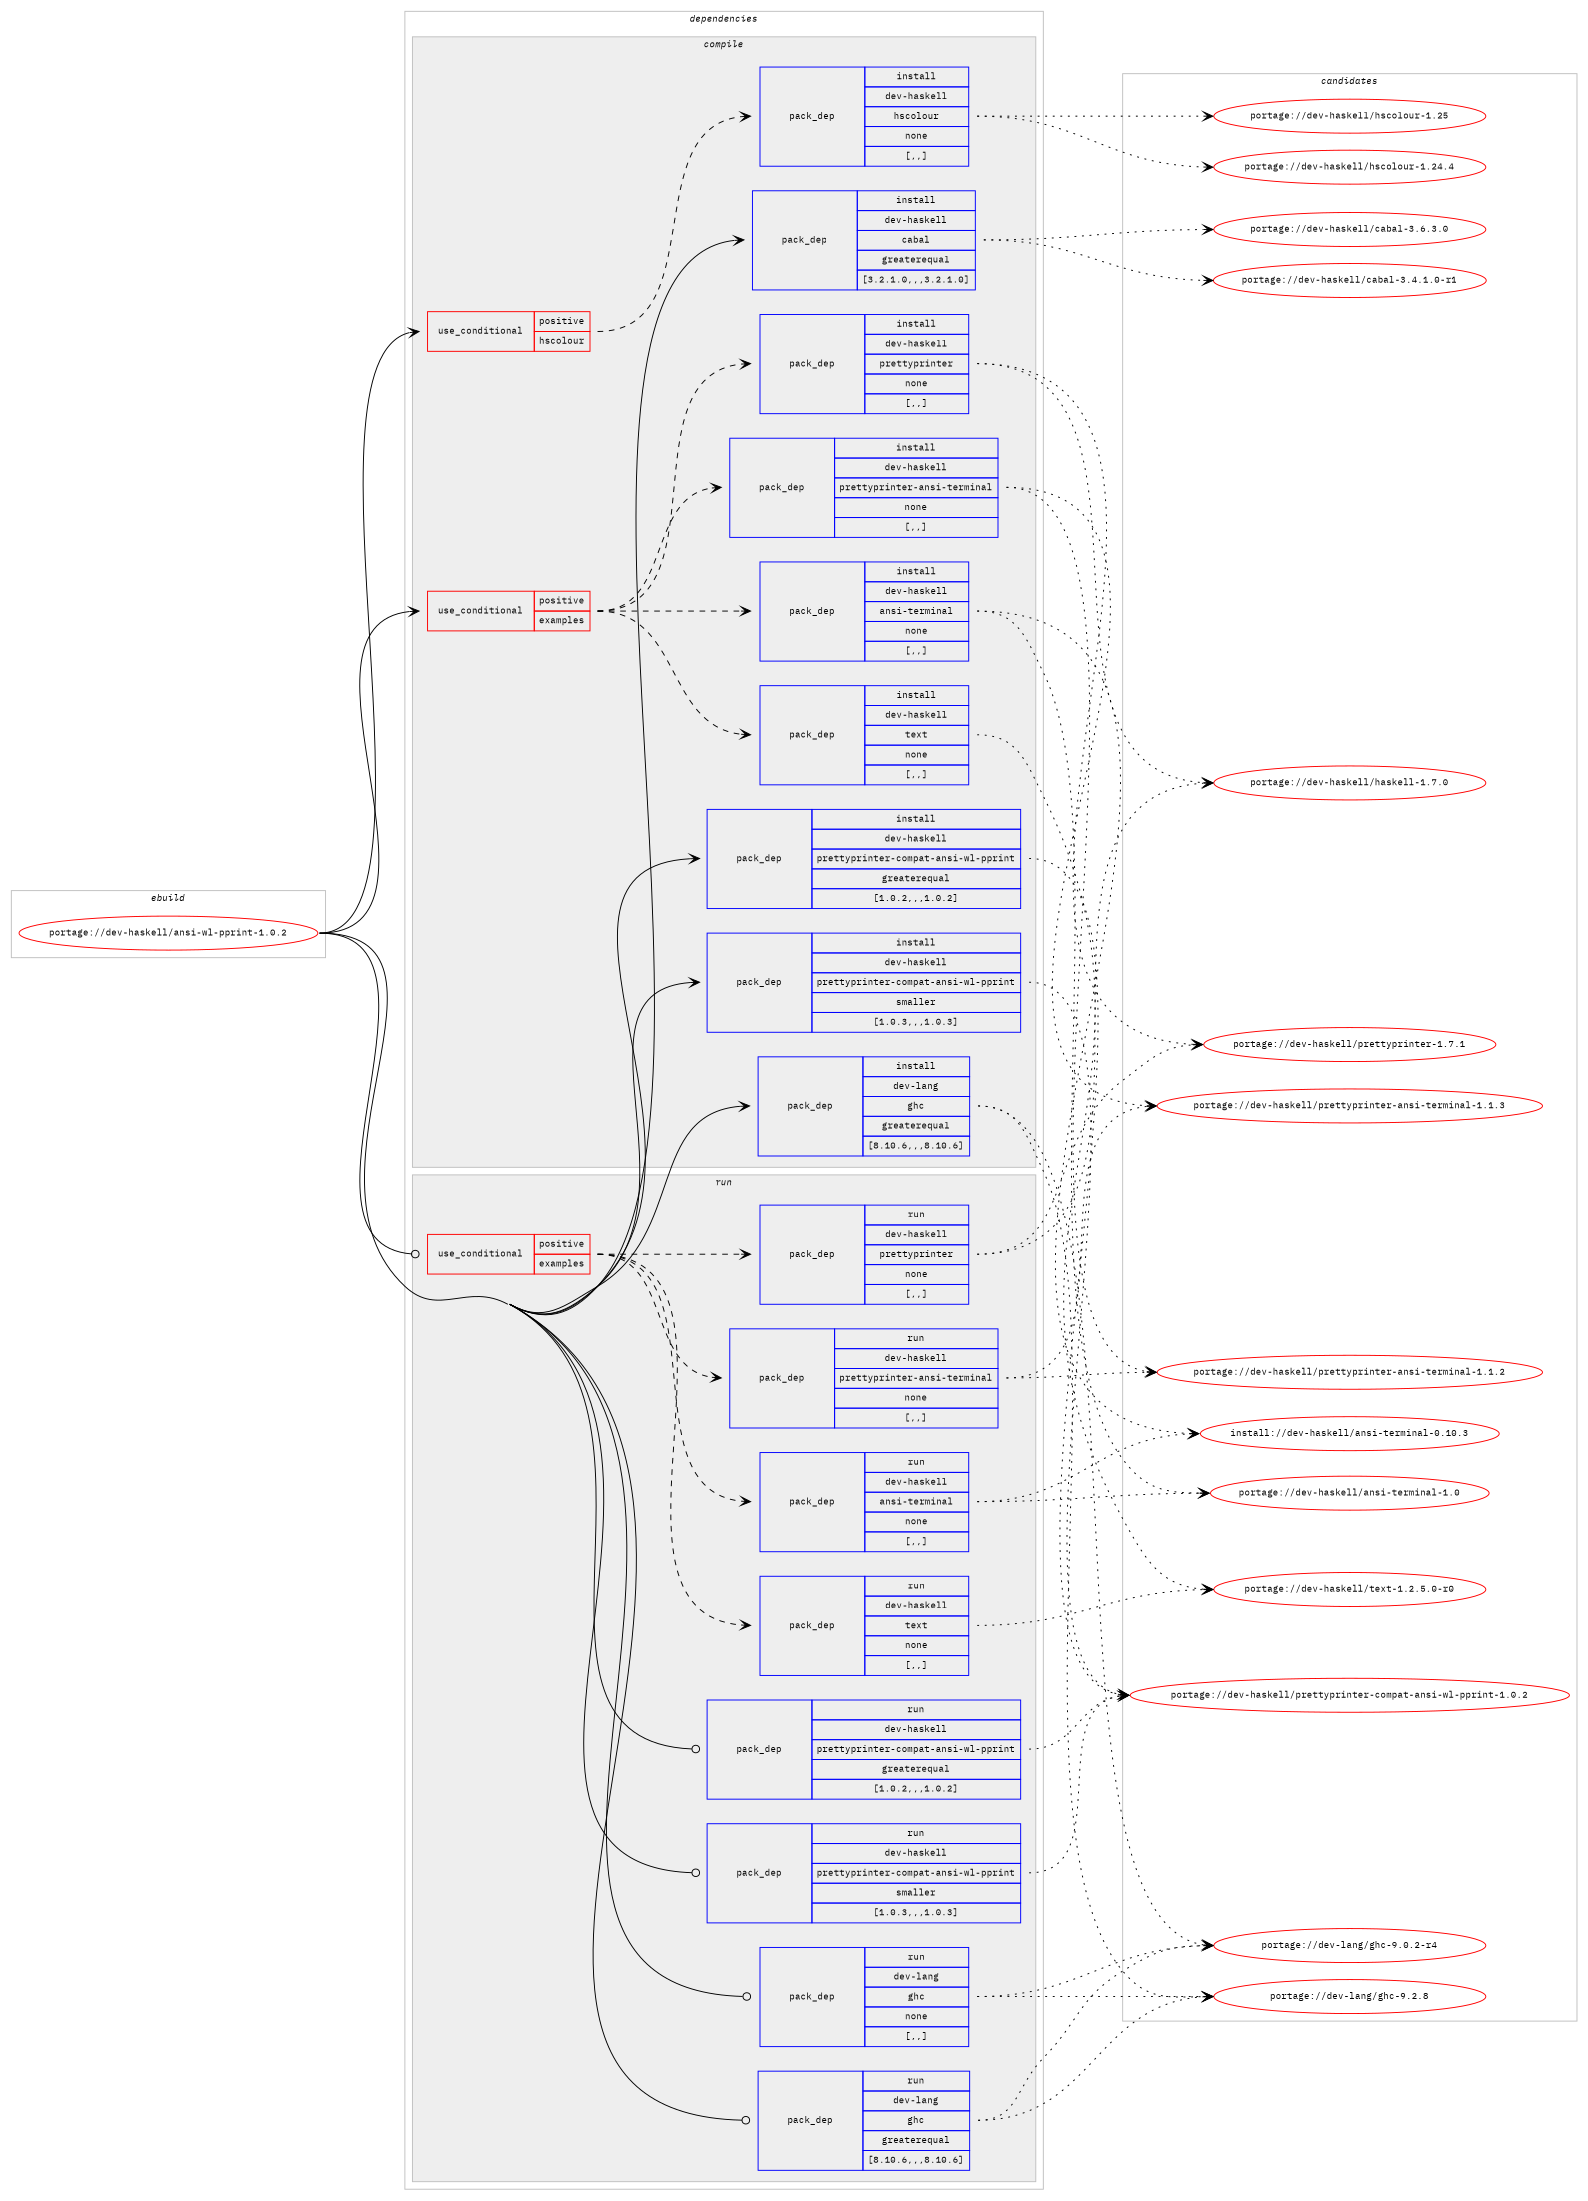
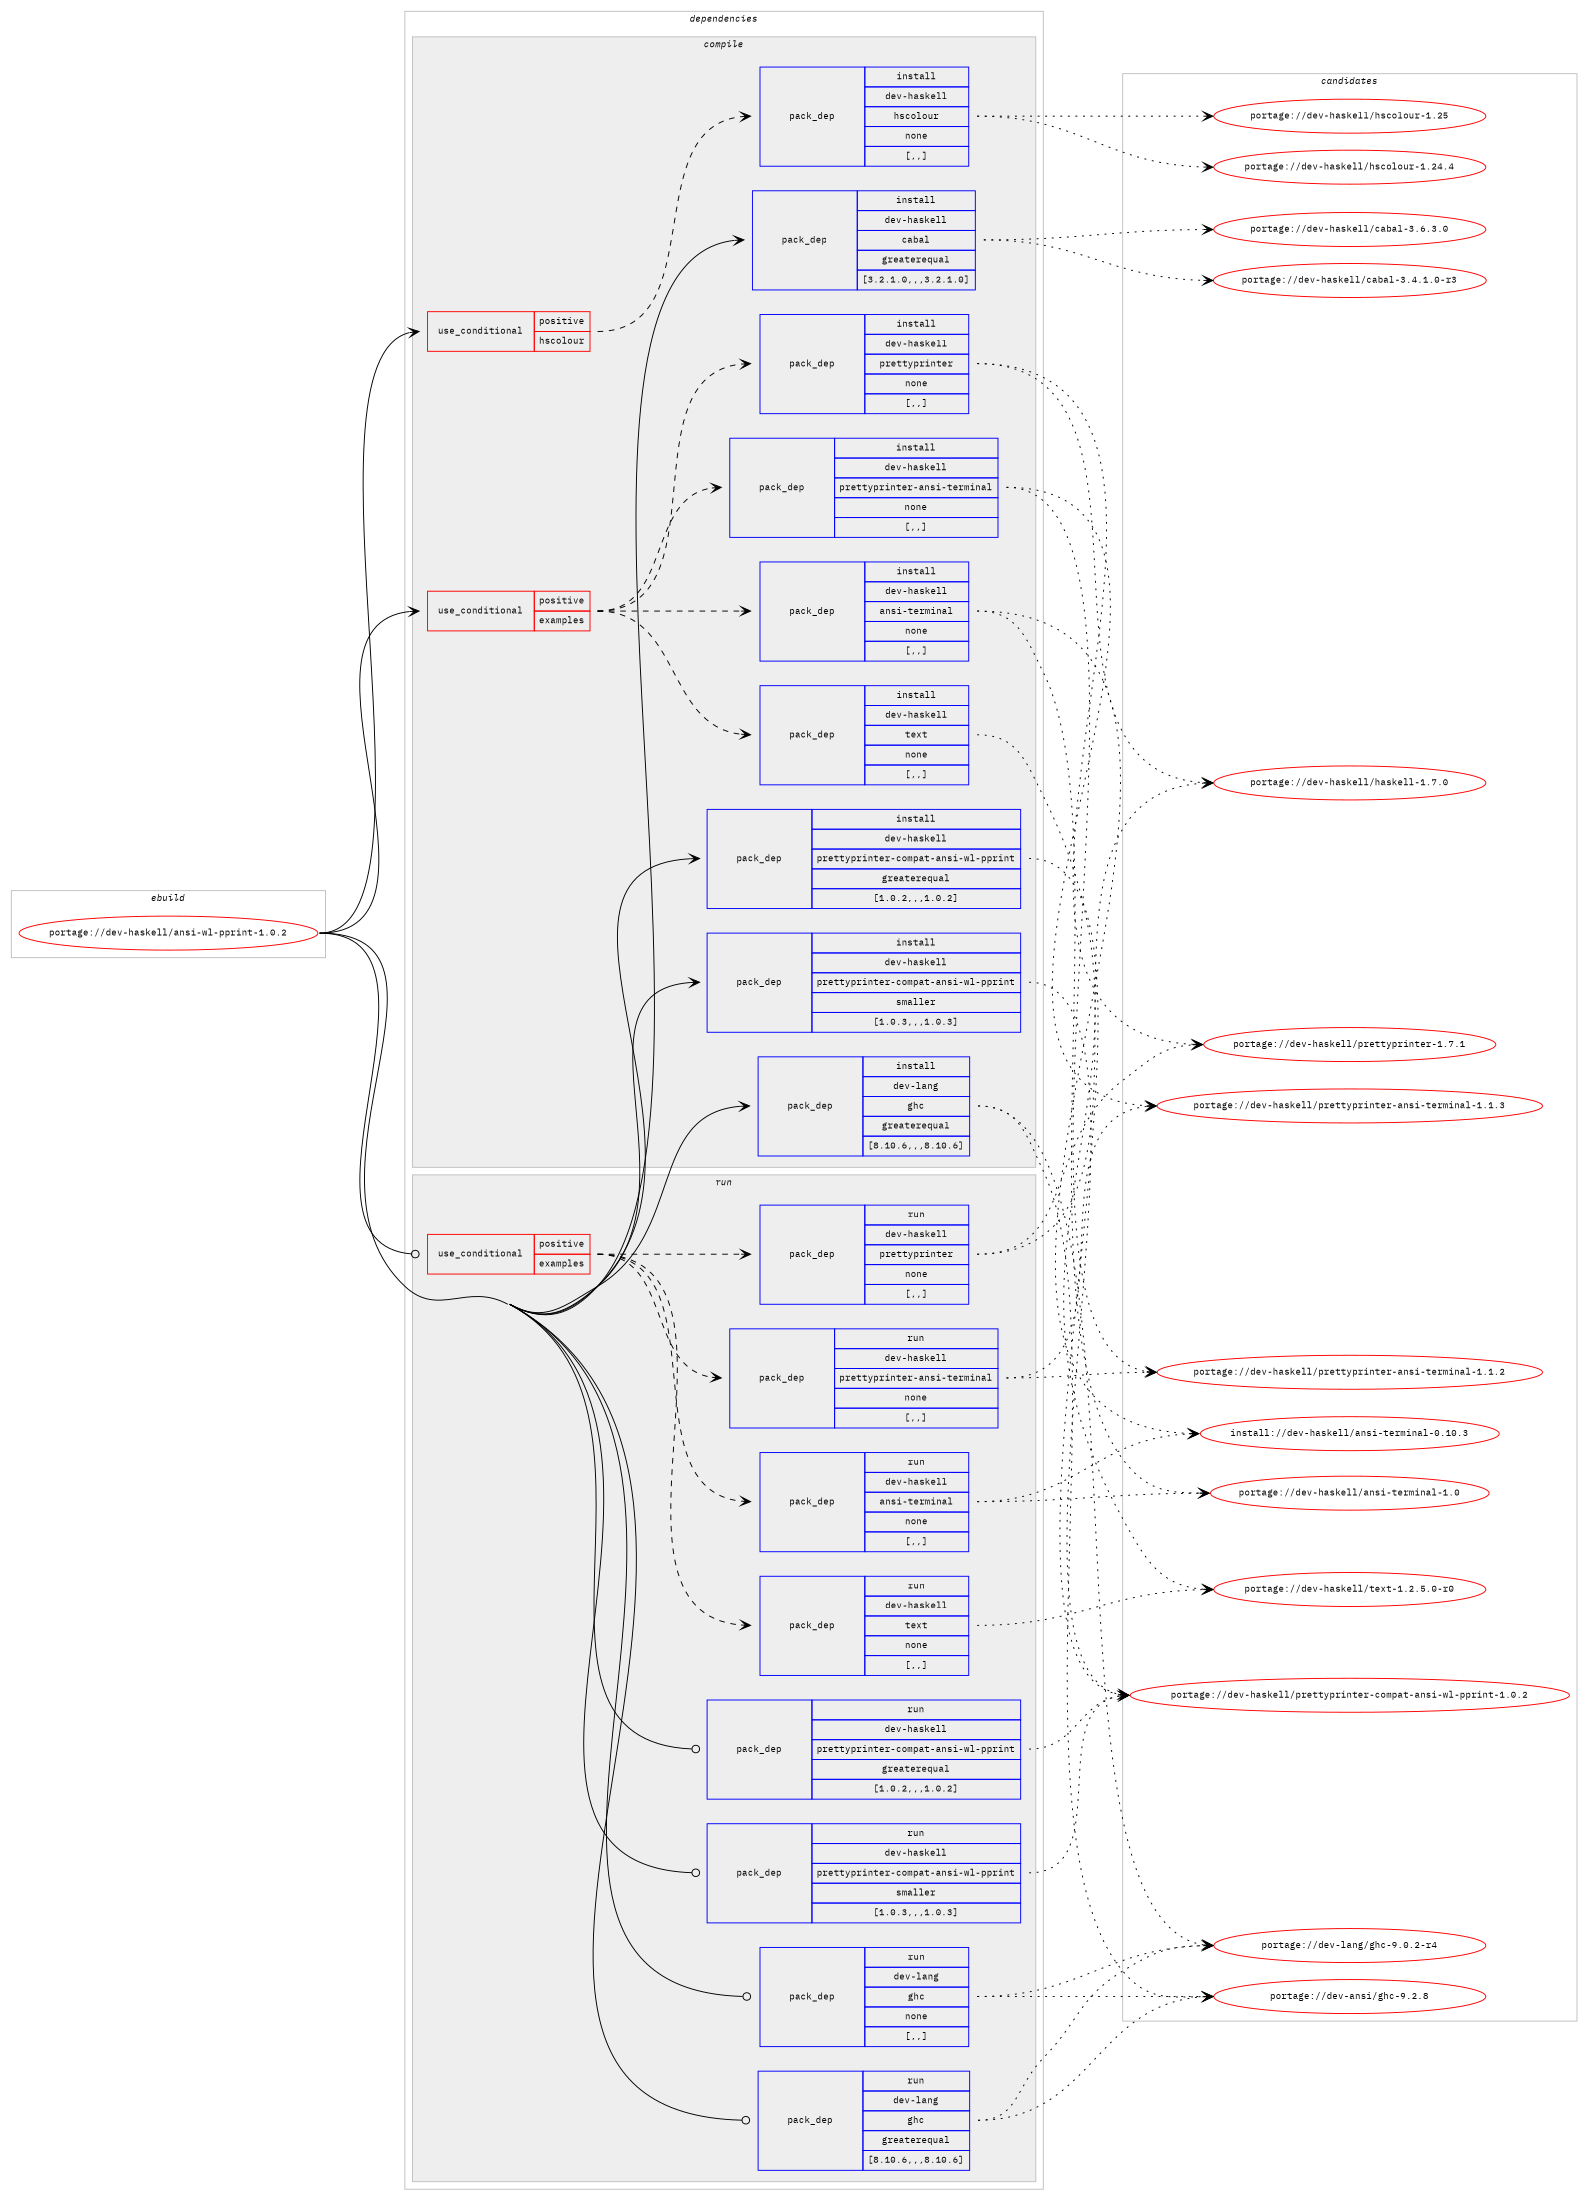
node "portage://dev-haskell/cabal-3.4.1.0-r1": label "portage://dev-haskell/cabal-3.4.1.0-r1" -> "portage://dev-haskell/cabal-3.4.1.0-r3"
node "portage://dev-lang/ghc-9.2.8": label "portage://dev-lang/ghc-9.2.8" -> "portage://dev-ansi/ghc-9.2.8"
